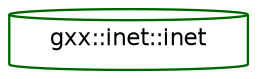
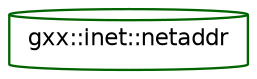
node "gxx::inet::inet": label "gxx::inet::inet" -> "gxx::inet::netaddr"
